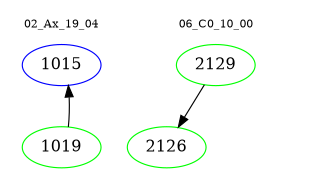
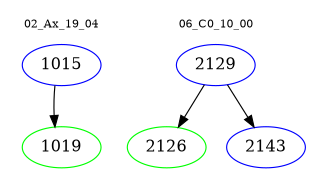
node "2129": color green -> blue
edge "1019" -> "1015": reversed
node "2143": added
